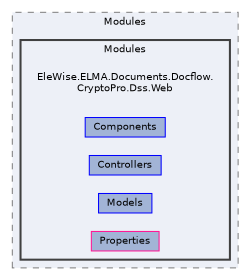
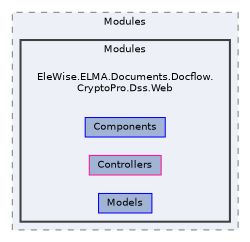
node "Controllers": color blue -> deeppink
node "Properties": removed
